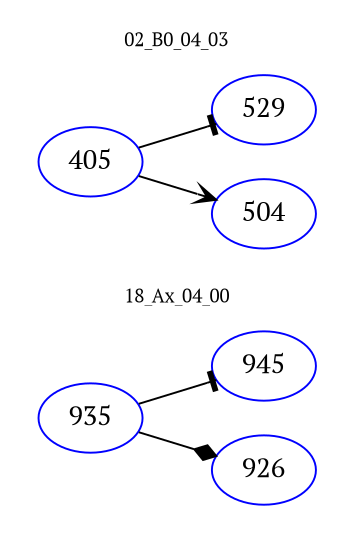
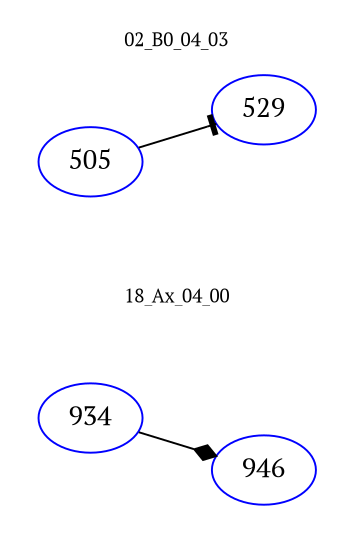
node "405": label "405" -> "505"
node "504": removed
node "945": removed
node "935": label "935" -> "934"
node "926": label "926" -> "946"
